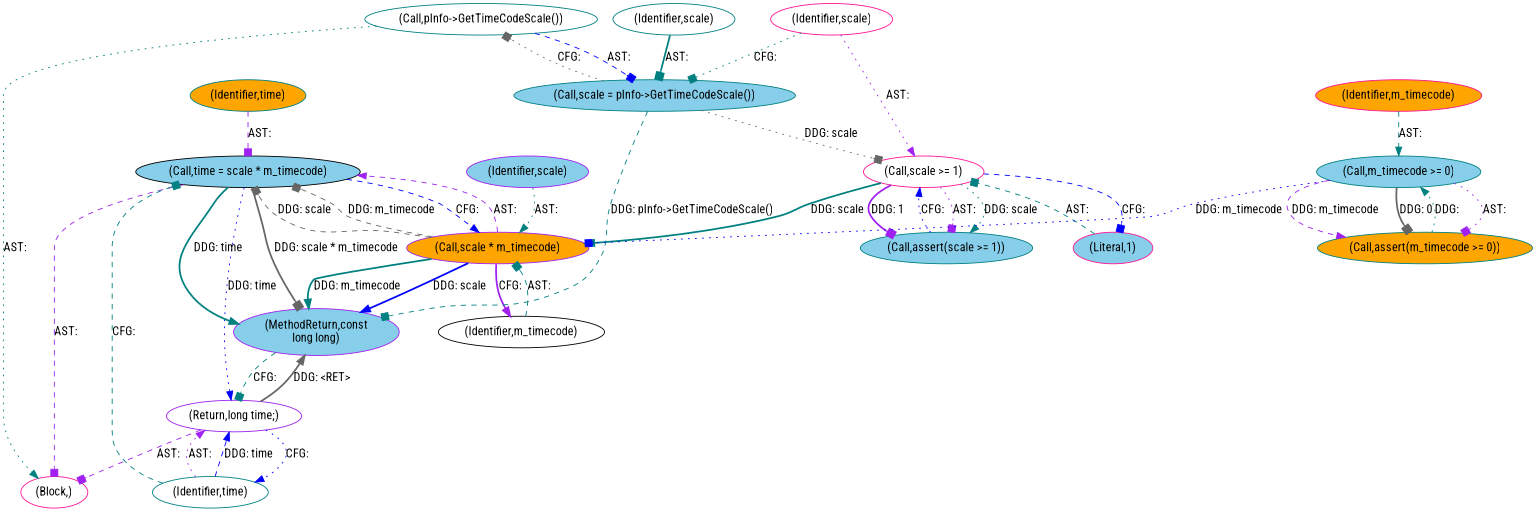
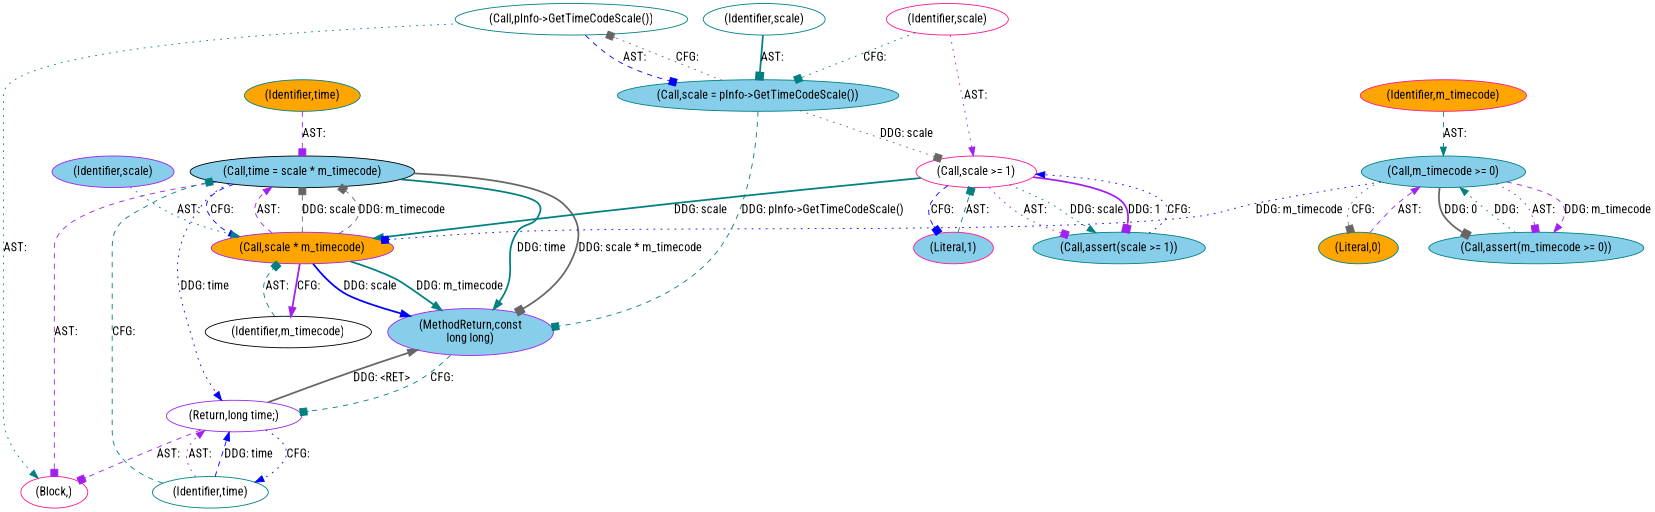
node "(Literal,0)": added
node "(Call,assert(m_timecode >= 0))": fillcolor orange -> skyblue
